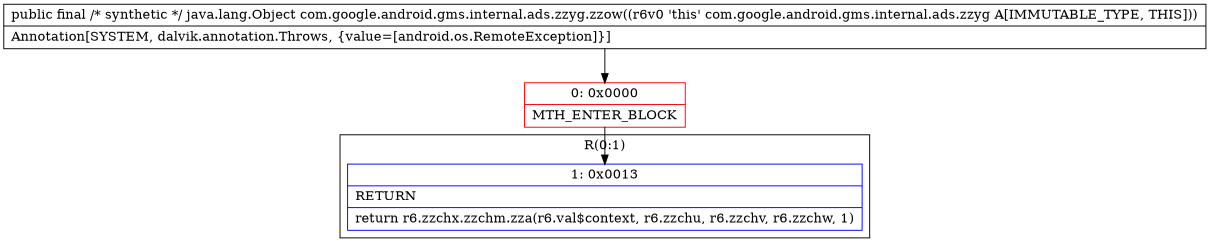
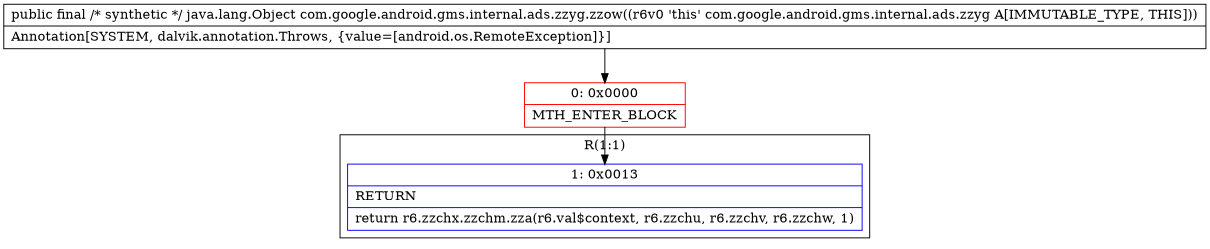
cluster "R(0:1)": label "R(0:1)" -> "R(1:1)"
